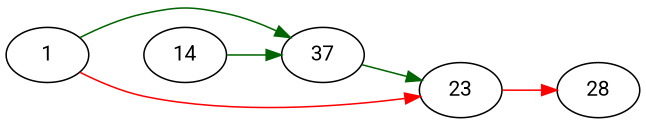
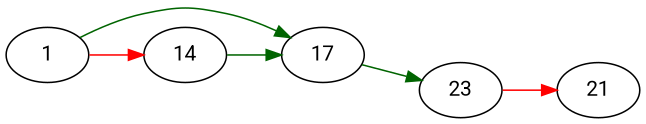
node "37": label "37" -> "17"
node "28": label "28" -> "21"
edge "1" -> "23": now "1" -> "14"
